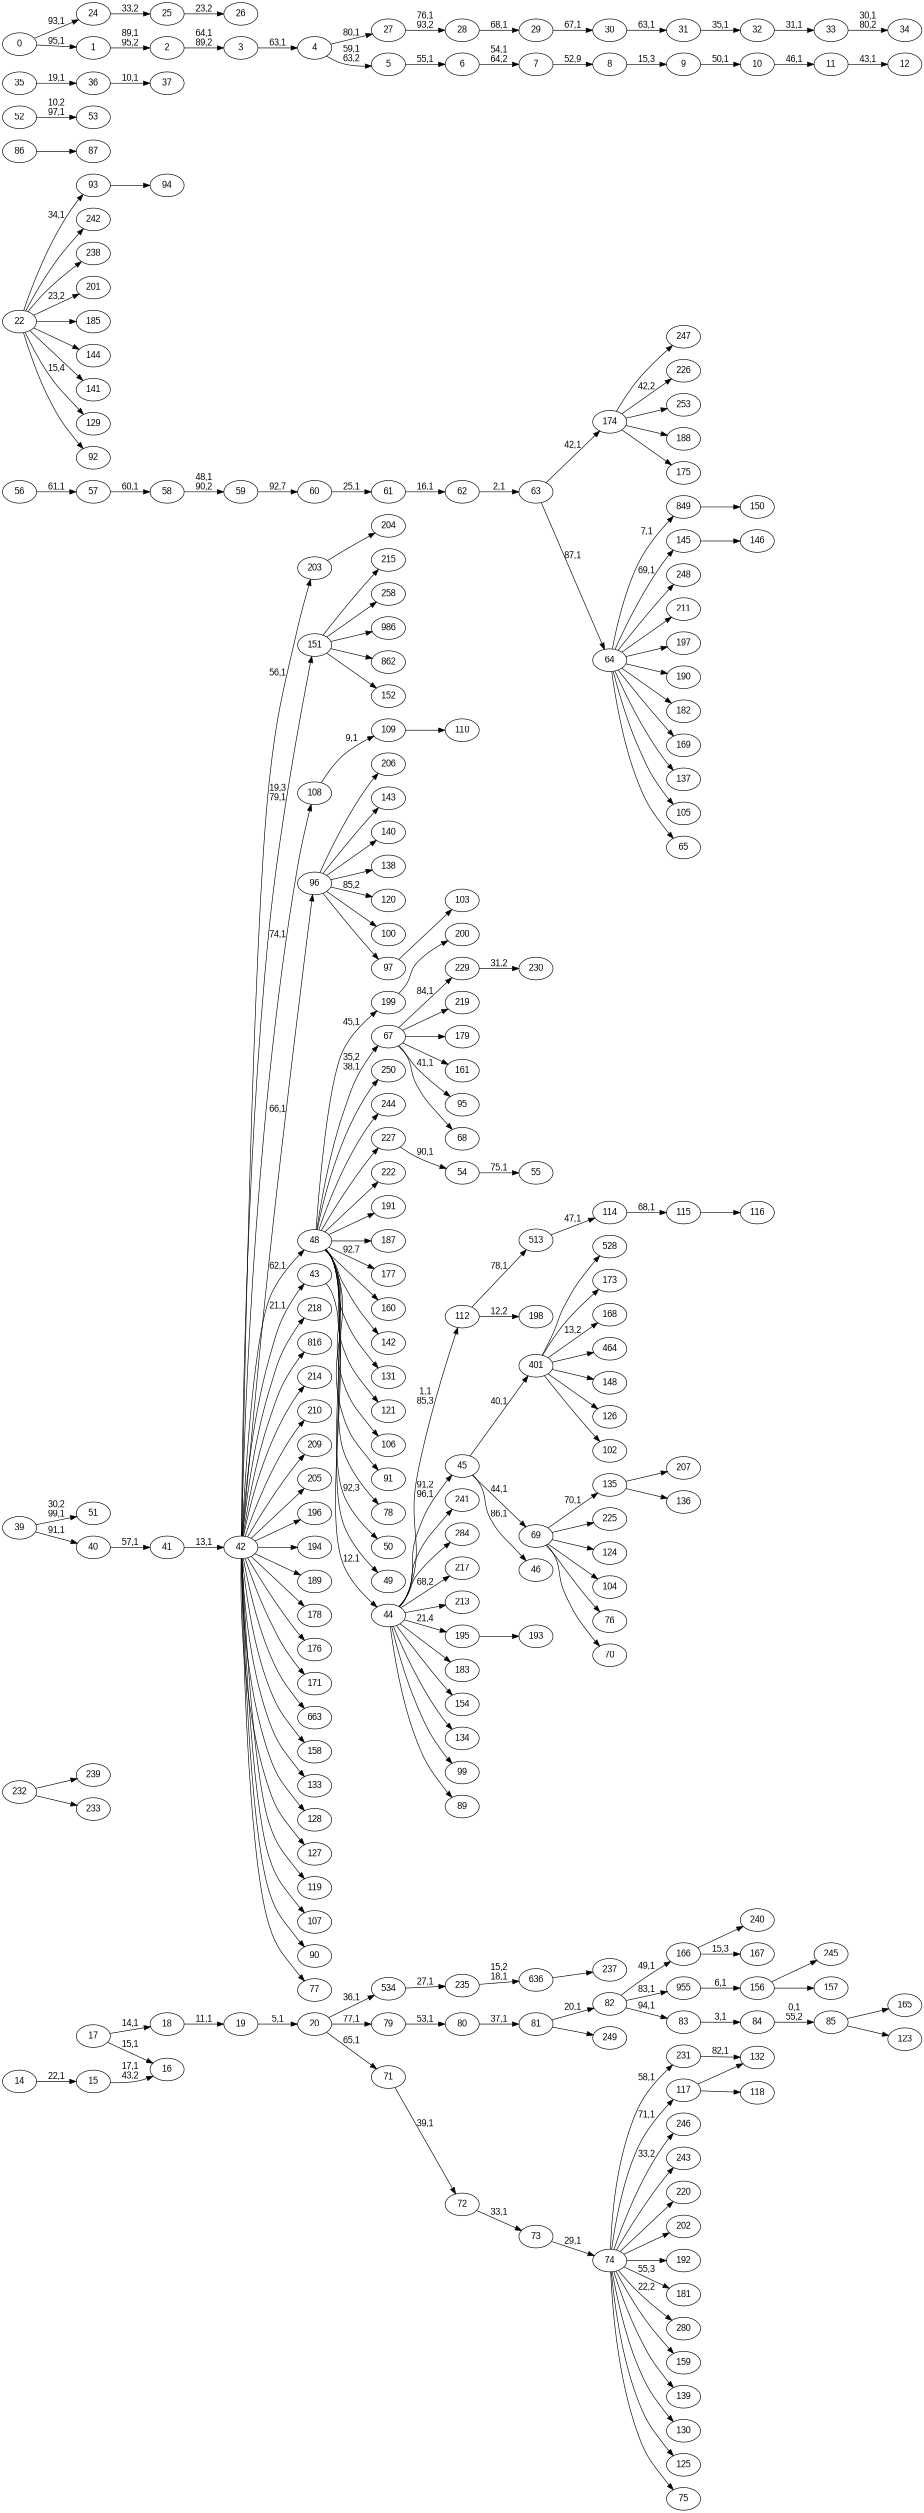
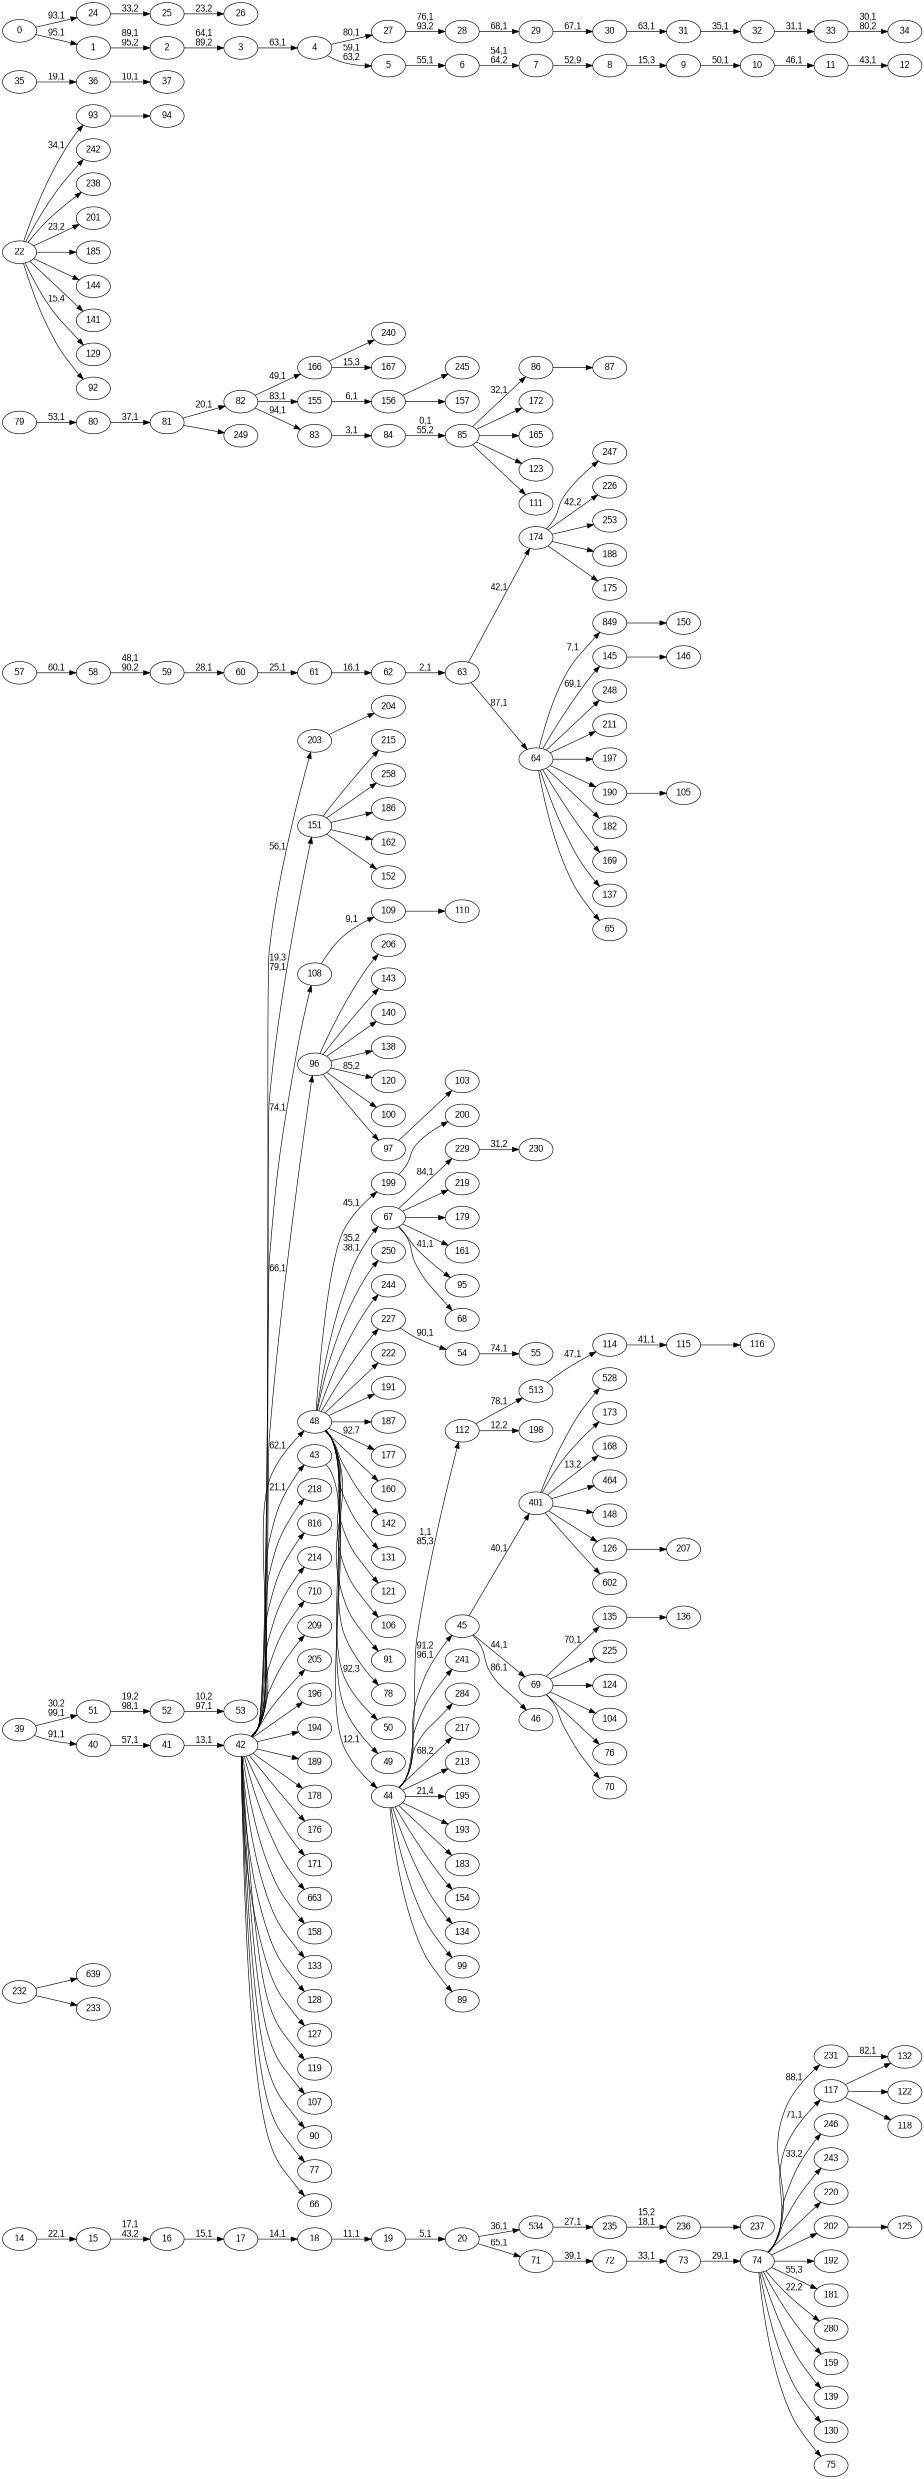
node "172": added
edge "85" -> "86": added, label "32,1"
edge "59" -> "60": label "92,7" -> "28,1"
node "56": removed
node "111": added
node "986": label "986" -> "186"
node "862": label "862" -> "162"
edge "64" -> "105": now "190" -> "105"
edge "54" -> "55": label "75,1" -> "74,1"
edge "114" -> "115": label "68,1" -> "41,1"
node "210": label "210" -> "710"
node "102": label "102" -> "602"
edge "135" -> "207": now "126" -> "207"
edge "195" -> "193": now "44" -> "193"
edge "51" -> "52": added, label "19,2 98,1"
node "239": label "239" -> "639"
node "636": label "636" -> "236"
node "955": label "955" -> "155"
edge "20" -> "79": removed, label "77,1"
edge "17" -> "16": reversed
edge "74" -> "231": label "58,1" -> "88,1"
node "122": added
node "66": added
edge "74" -> "125": now "202" -> "125"
